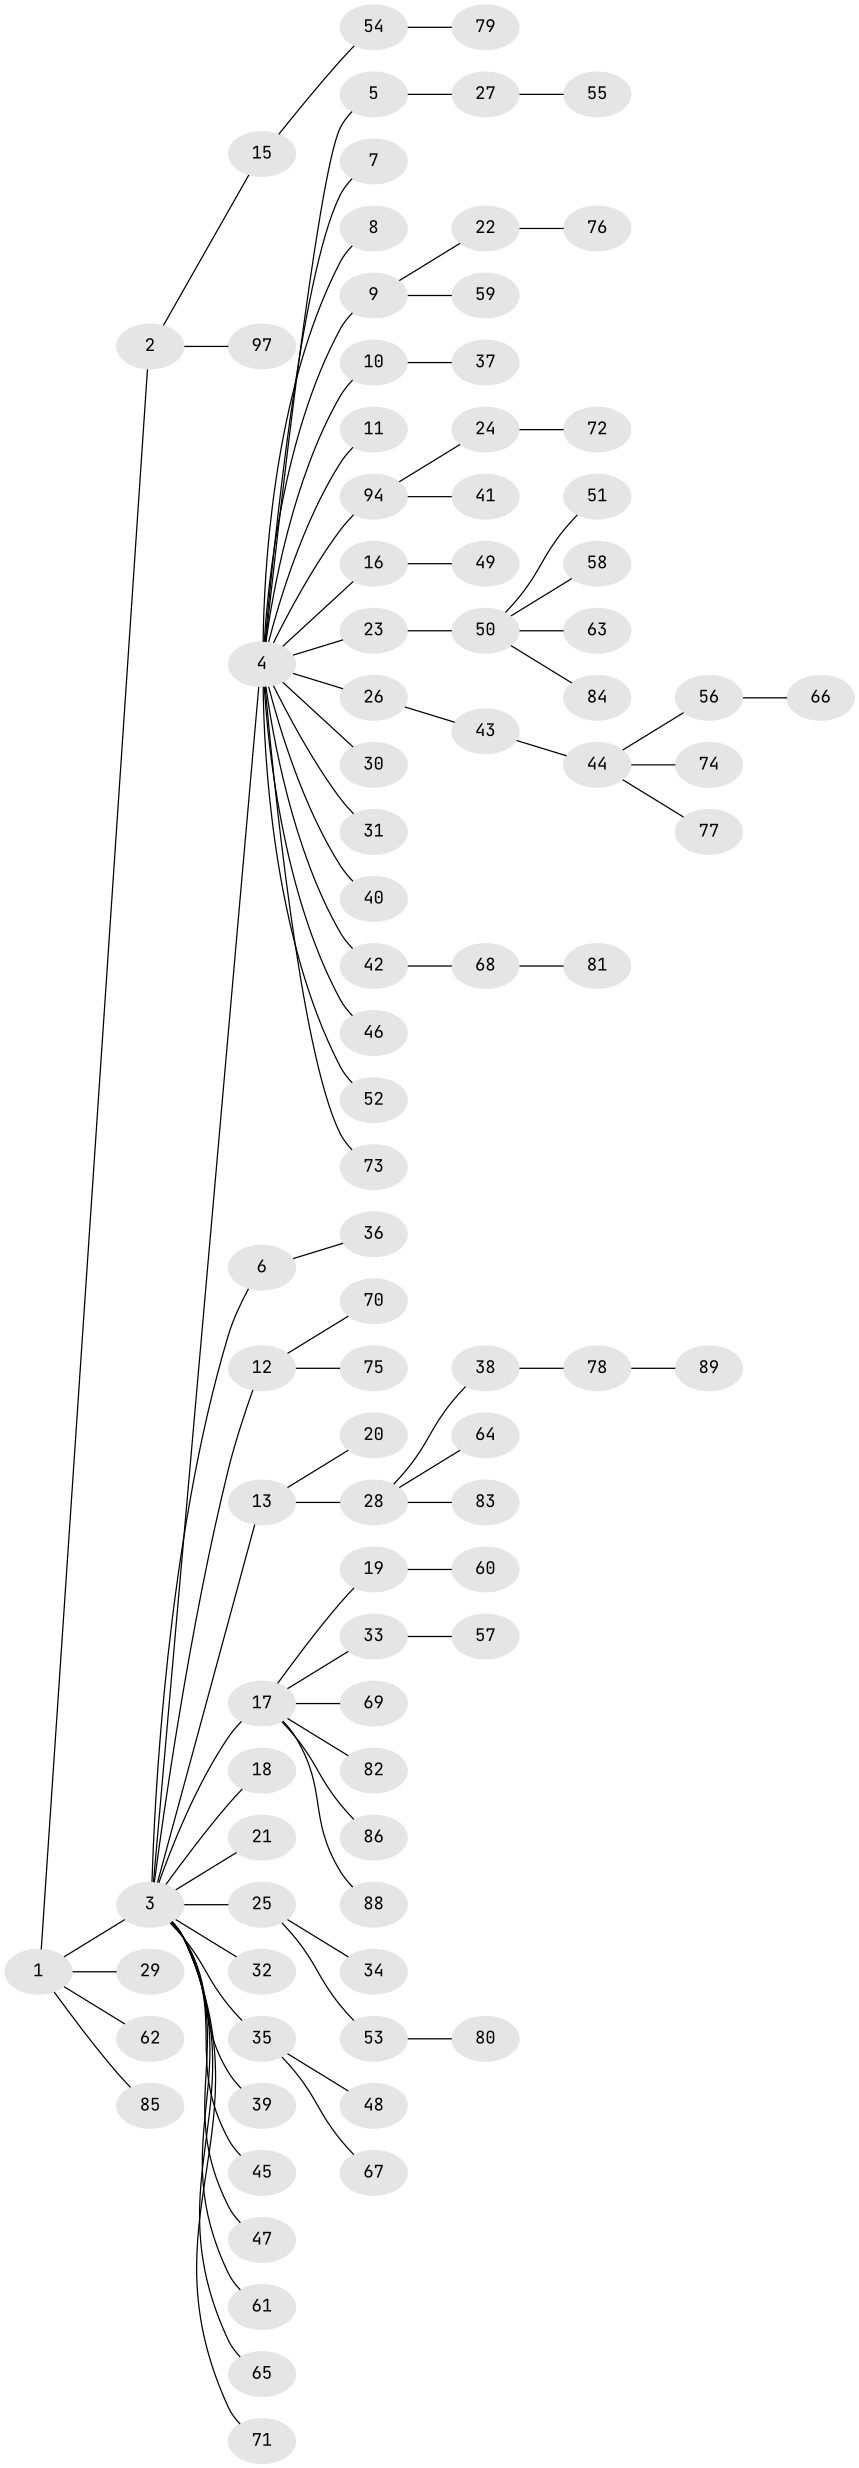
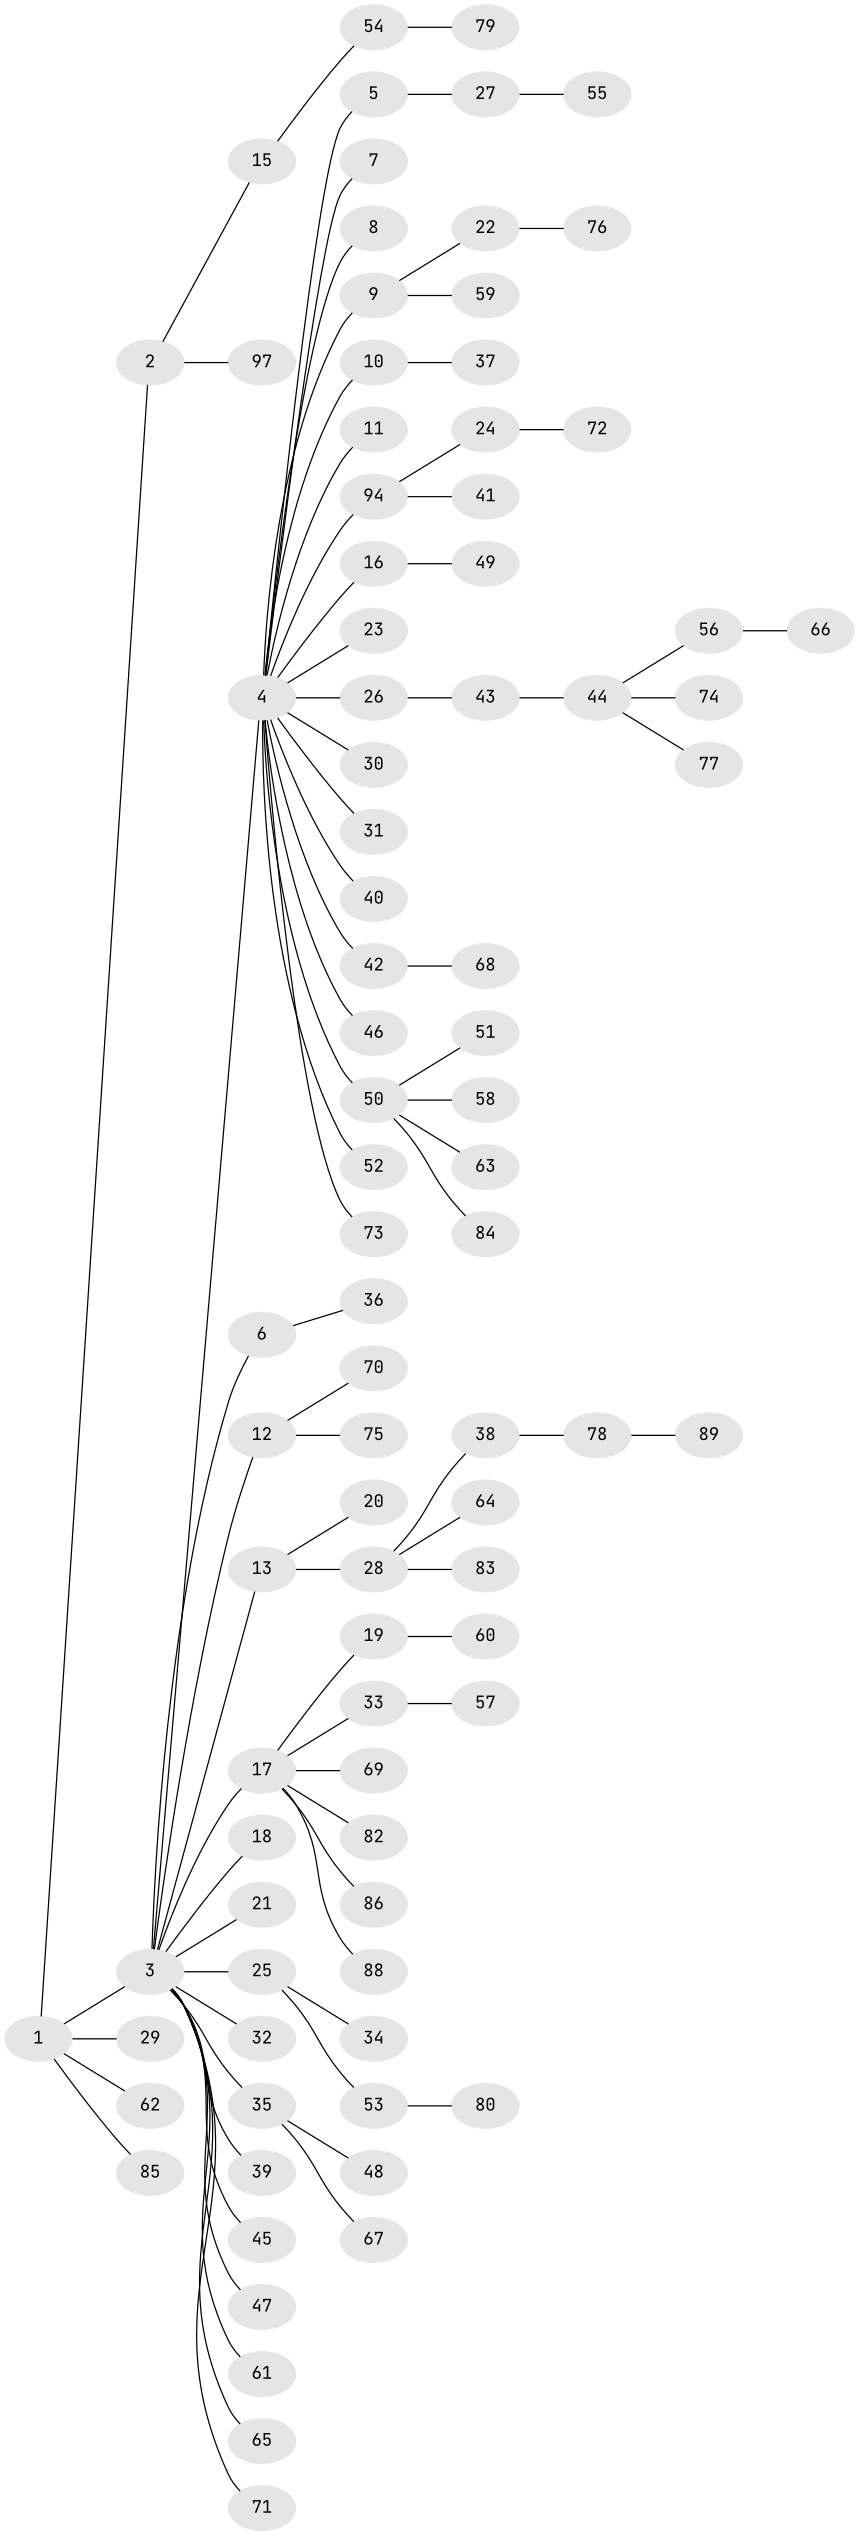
edge "23" -- "50": now "4" -- "50"
node "81": removed
